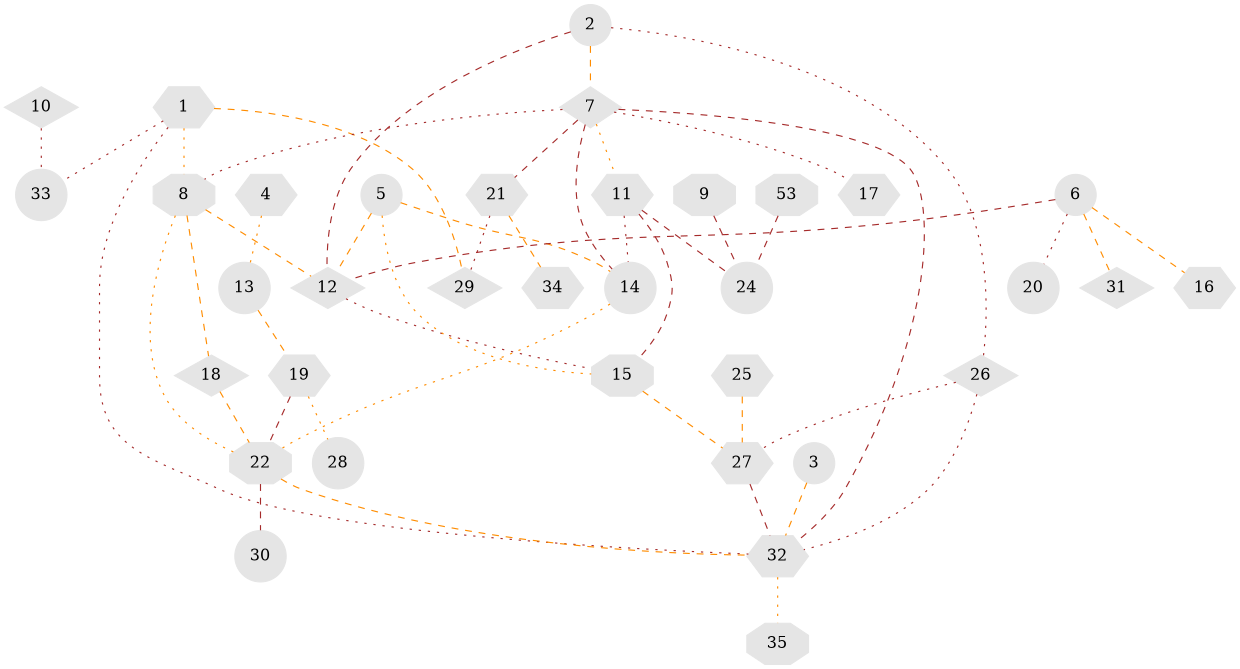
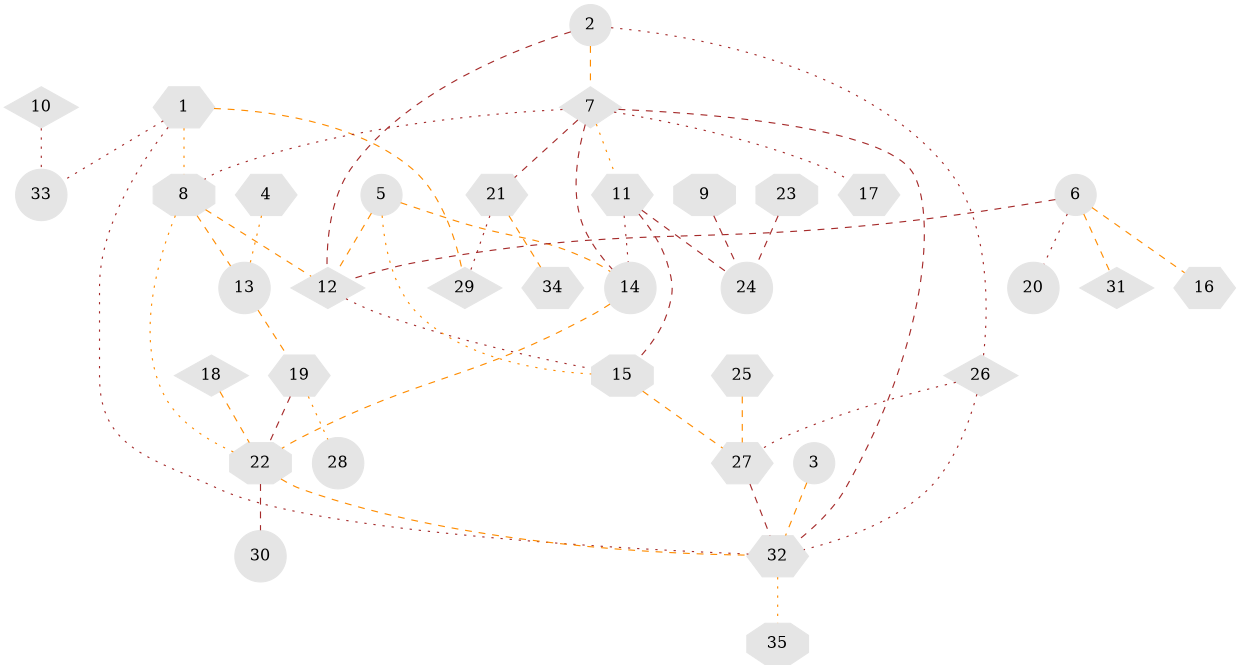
node "53": label "53" -> "23"
edge "8" -- "18": now "8" -- "13"
edge "14" -- "22": style dotted -> dashed
